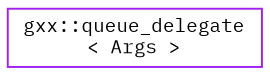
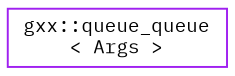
node "gxx::queue_delegate < Args >": label "gxx::queue_delegate < Args >" -> "gxx::queue_queue < Args >"
